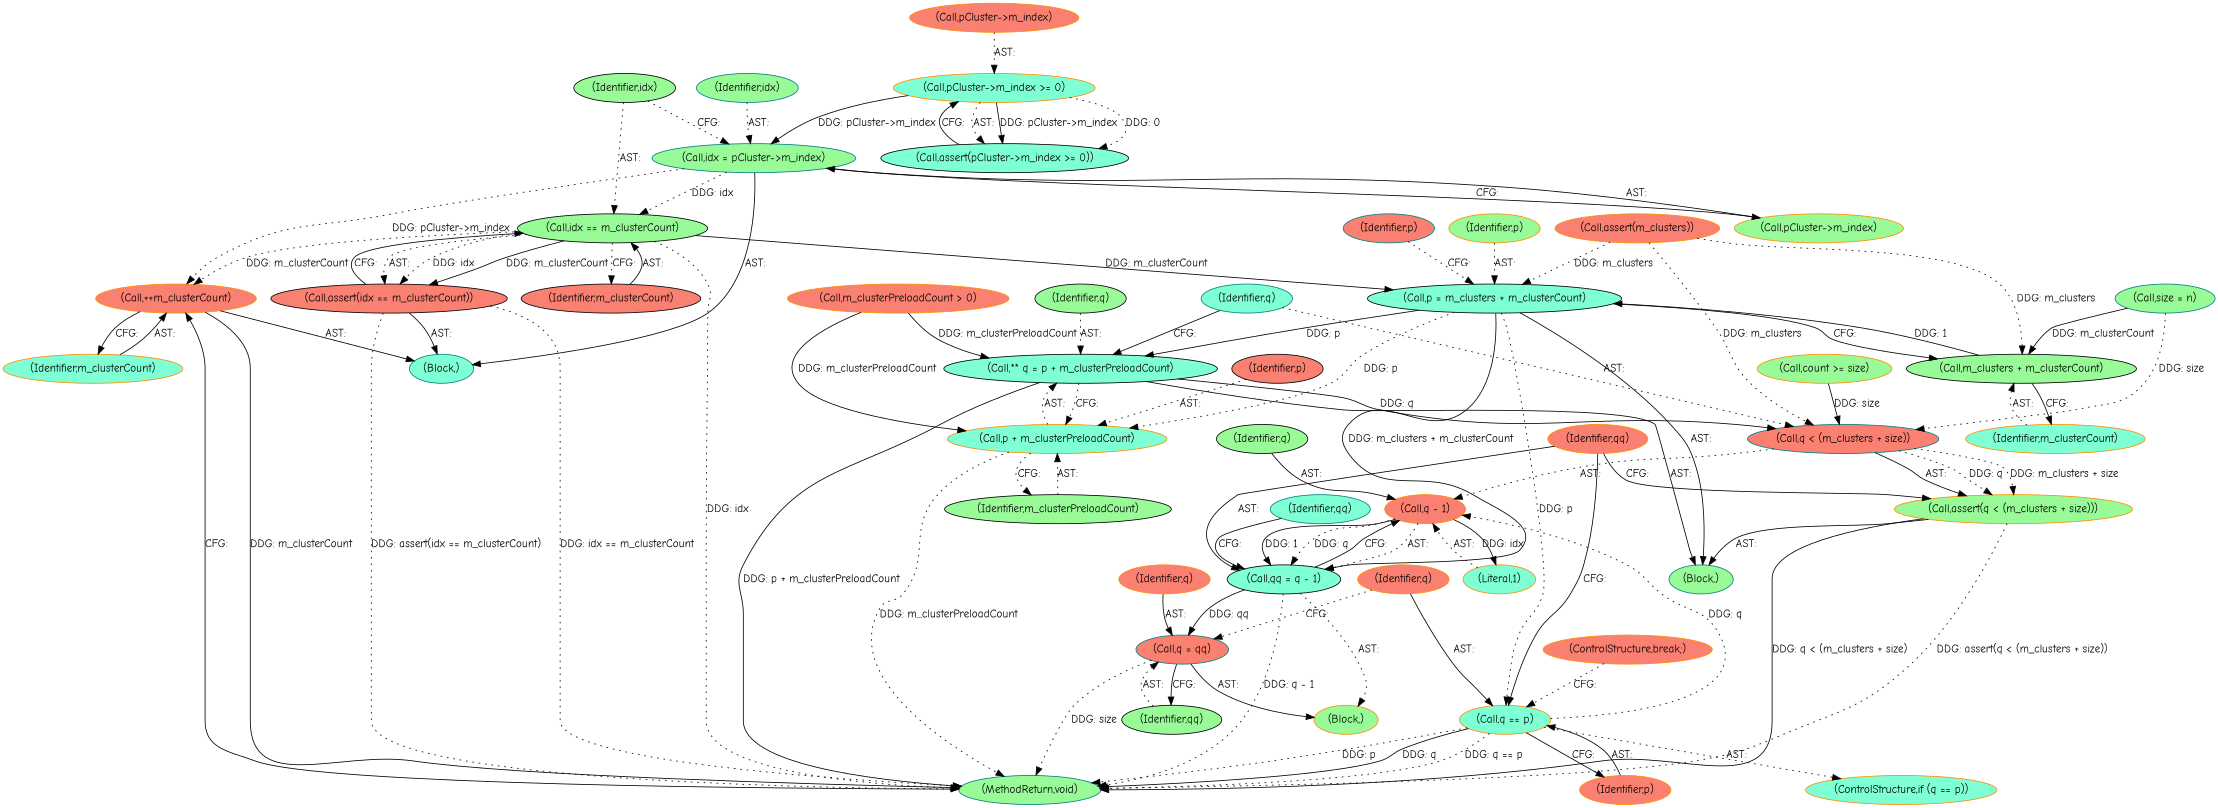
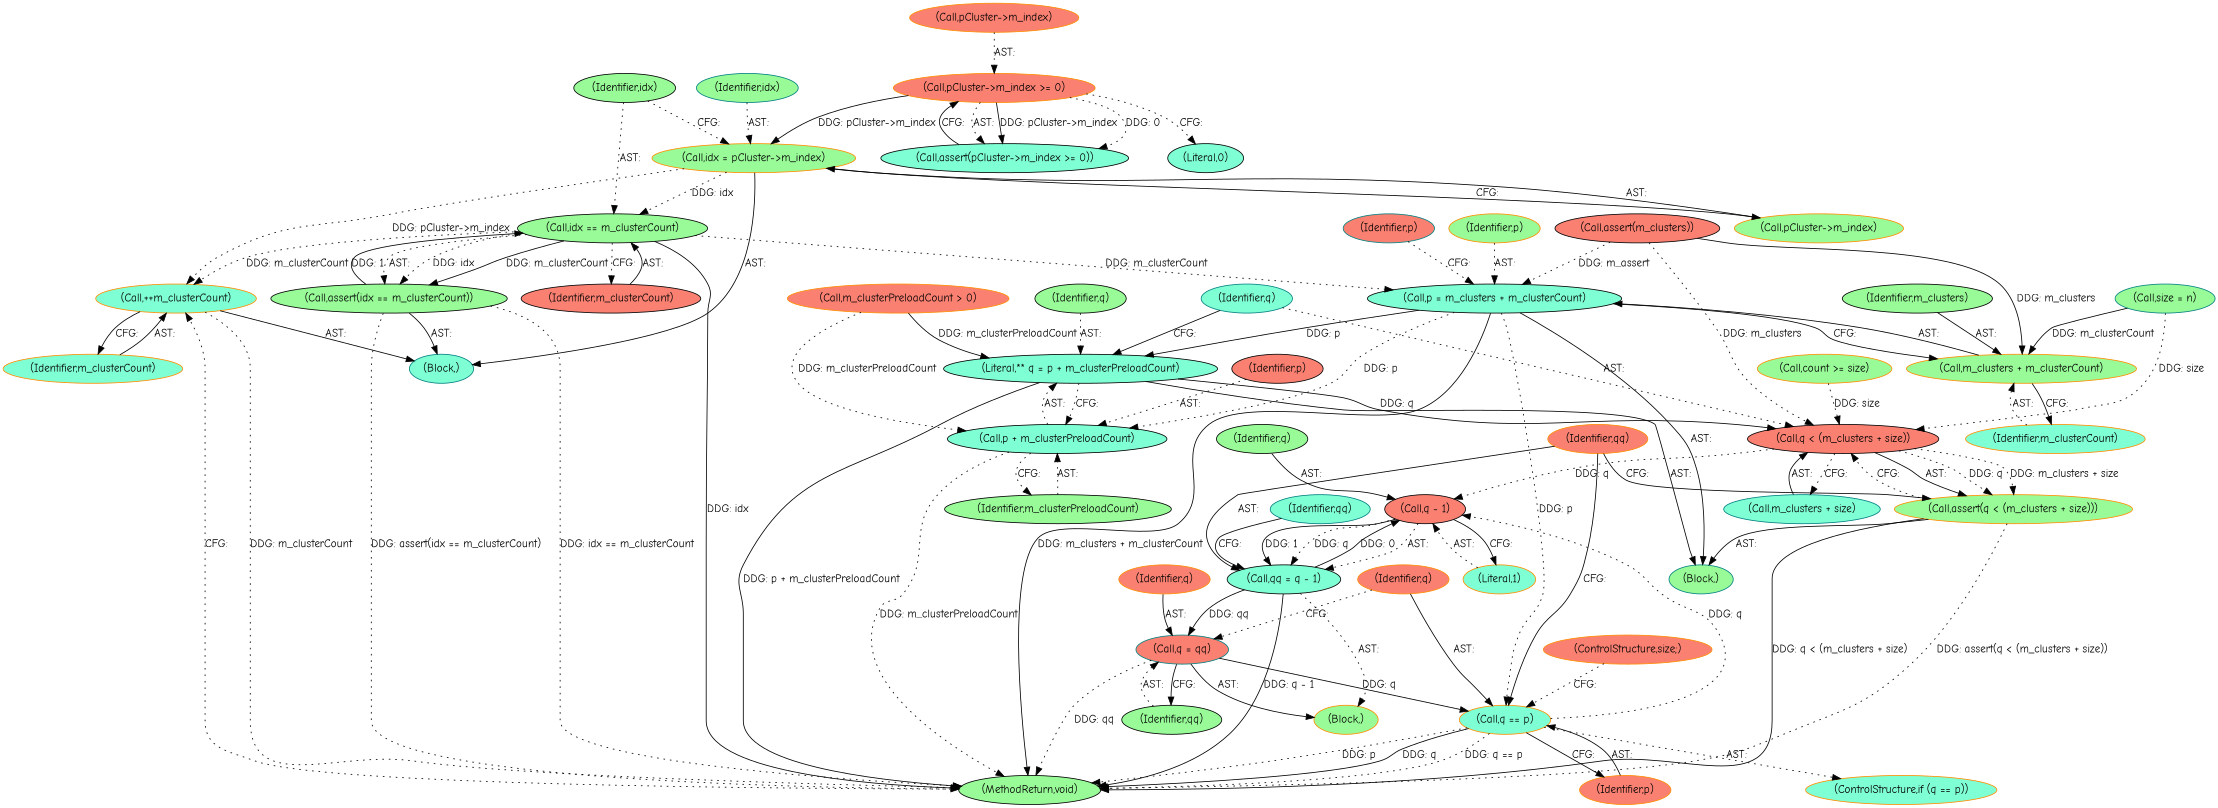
node "(Call,pCluster->m_index >= 0)": fillcolor aquamarine -> salmon
node "(Call,idx = pCluster->m_index)": color teal -> darkorange
node "(Literal,0)": added
node "(Call,assert(m_clusters))": color darkorange -> black
edge "(Call,assert(m_clusters))" -> "(Call,m_clusters + m_clusterCount)": style dotted -> solid
edge "(Call,idx == m_clusterCount)" -> "(Call,p = m_clusters + m_clusterCount)": style solid -> dotted
edge "(Call,assert(idx == m_clusterCount))" -> "(Call,idx == m_clusterCount)": label "CFG: " -> "DDG: 1"
edge "(Call,assert(m_clusters))" -> "(Call,p = m_clusters + m_clusterCount)": label "DDG: m_clusters" -> "DDG: m_assert"
node "(Call,++m_clusterCount)": fillcolor salmon -> aquamarine
node "(Call,assert(idx == m_clusterCount))": fillcolor salmon -> palegreen
node "(Identifier,m_clusters)": added
edge "(Call,m_clusters + m_clusterCount)" -> "(Call,p = m_clusters + m_clusterCount)": label "DDG: 1" -> "AST: "
node "(Call,** q = p + m_clusterPreloadCount)": label "(Call,** q = p + m_clusterPreloadCount)" -> "(Literal,** q = p + m_clusterPreloadCount)"
node "(Call,m_clusters + m_clusterCount)": color black -> darkorange
edge "(Call,m_clusterPreloadCount > 0)" -> "(Call,p + m_clusterPreloadCount)": style solid -> dotted
edge "(Call,count >= size)" -> "(Call,q < (m_clusters + size))": style solid -> dotted
node "(Call,p + m_clusterPreloadCount)": color darkorange -> black
node "(Call,q < (m_clusters + size))": color teal -> black
edge "(Call,q < (m_clusters + size))" -> "(Call,q - 1)": label "AST: " -> "DDG: q"
edge "(Call,p = m_clusters + m_clusterCount)" -> "(Call,qq = q - 1)": now "(Call,p = m_clusters + m_clusterCount)" -> "(MethodReturn,void)"
edge "(Call,assert(q < (m_clusters + size)))" -> "(Call,q < (m_clusters + size))": added, label "CFG:"
node "(Call,q - 1)": color darkorange -> black
node "(Call,m_clusters + size)": added
edge "(Call,qq = q - 1)" -> "(Call,q - 1)": label "CFG: " -> "DDG: 0"
edge "(Call,q - 1)" -> "(Literal,1)": label "DDG: idx" -> "CFG: "
edge "(Call,idx == m_clusterCount)" -> "(MethodReturn,void)": style dotted -> solid
node "(ControlStructure,break;)": label "(ControlStructure,break;)" -> "(ControlStructure,size;)"
edge "(Call,q = qq)" -> "(Call,q == p)": added, label "DDG: q"
edge "(Call,q = qq)" -> "(MethodReturn,void)": label "DDG: size" -> "DDG: qq"
edge "(Call,qq = q - 1)" -> "(MethodReturn,void)": style dotted -> solid
edge "(Call,++m_clusterCount)" -> "(MethodReturn,void)": style solid -> dotted
edge "(MethodReturn,void)" -> "(Call,++m_clusterCount)": style solid -> dotted
node "(MethodReturn,void)": color teal -> black
